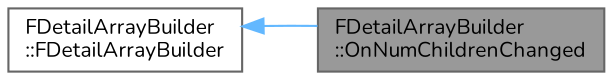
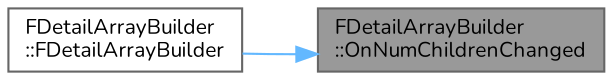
edge "FDetailArrayBuilder ::OnNumChildrenChanged" -> "FDetailArrayBuilder ::FDetailArrayBuilder": reversed
